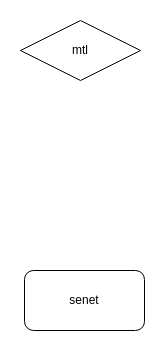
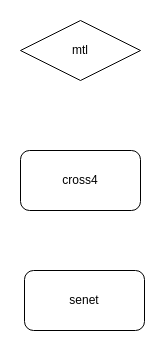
node "cross4": added
